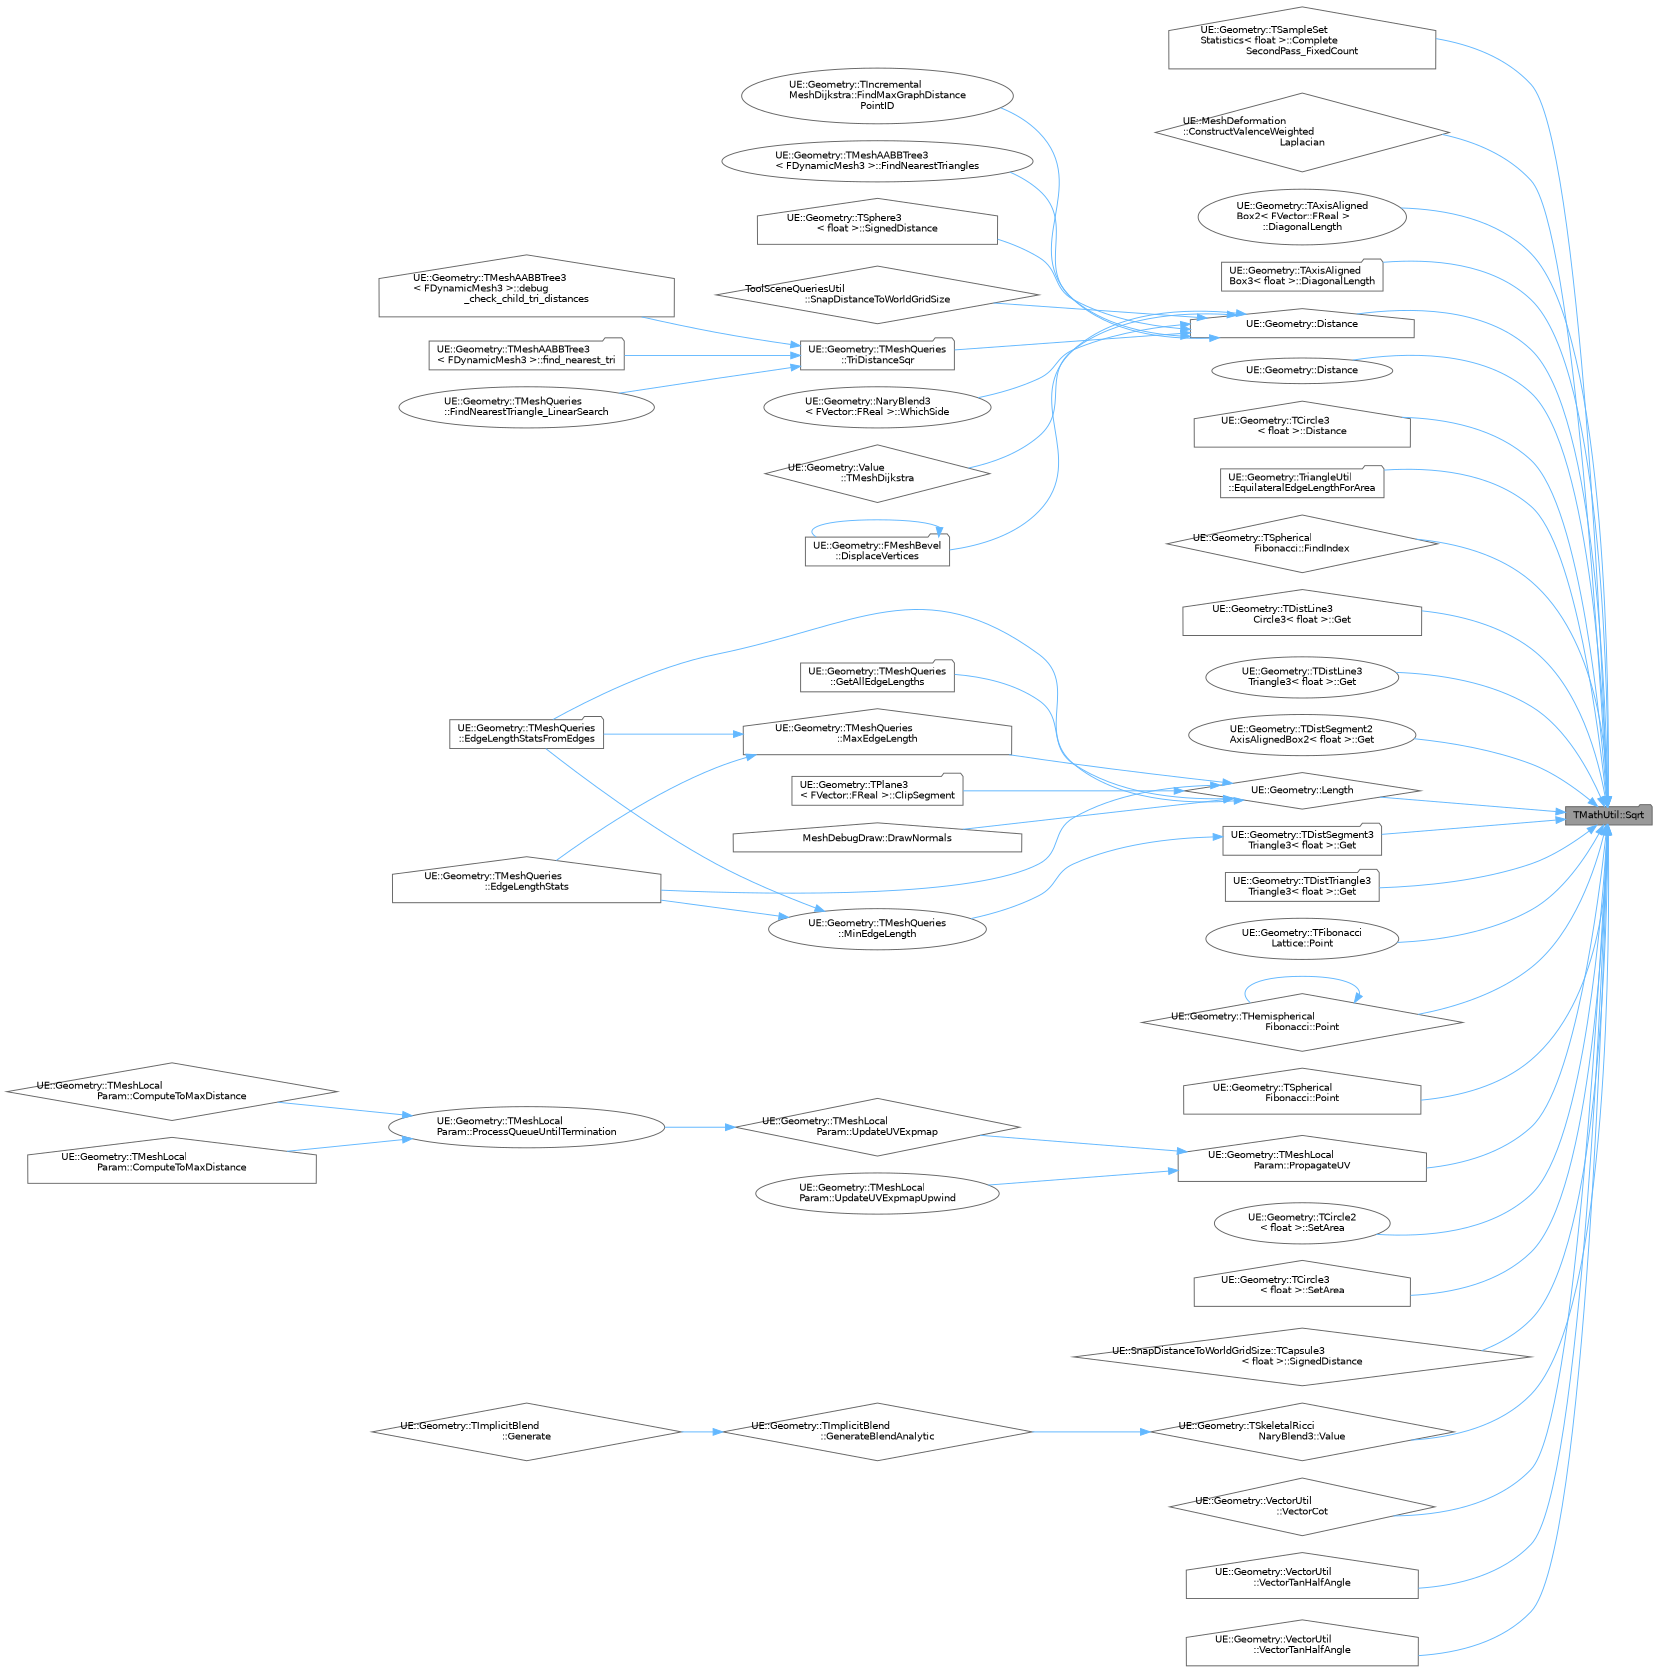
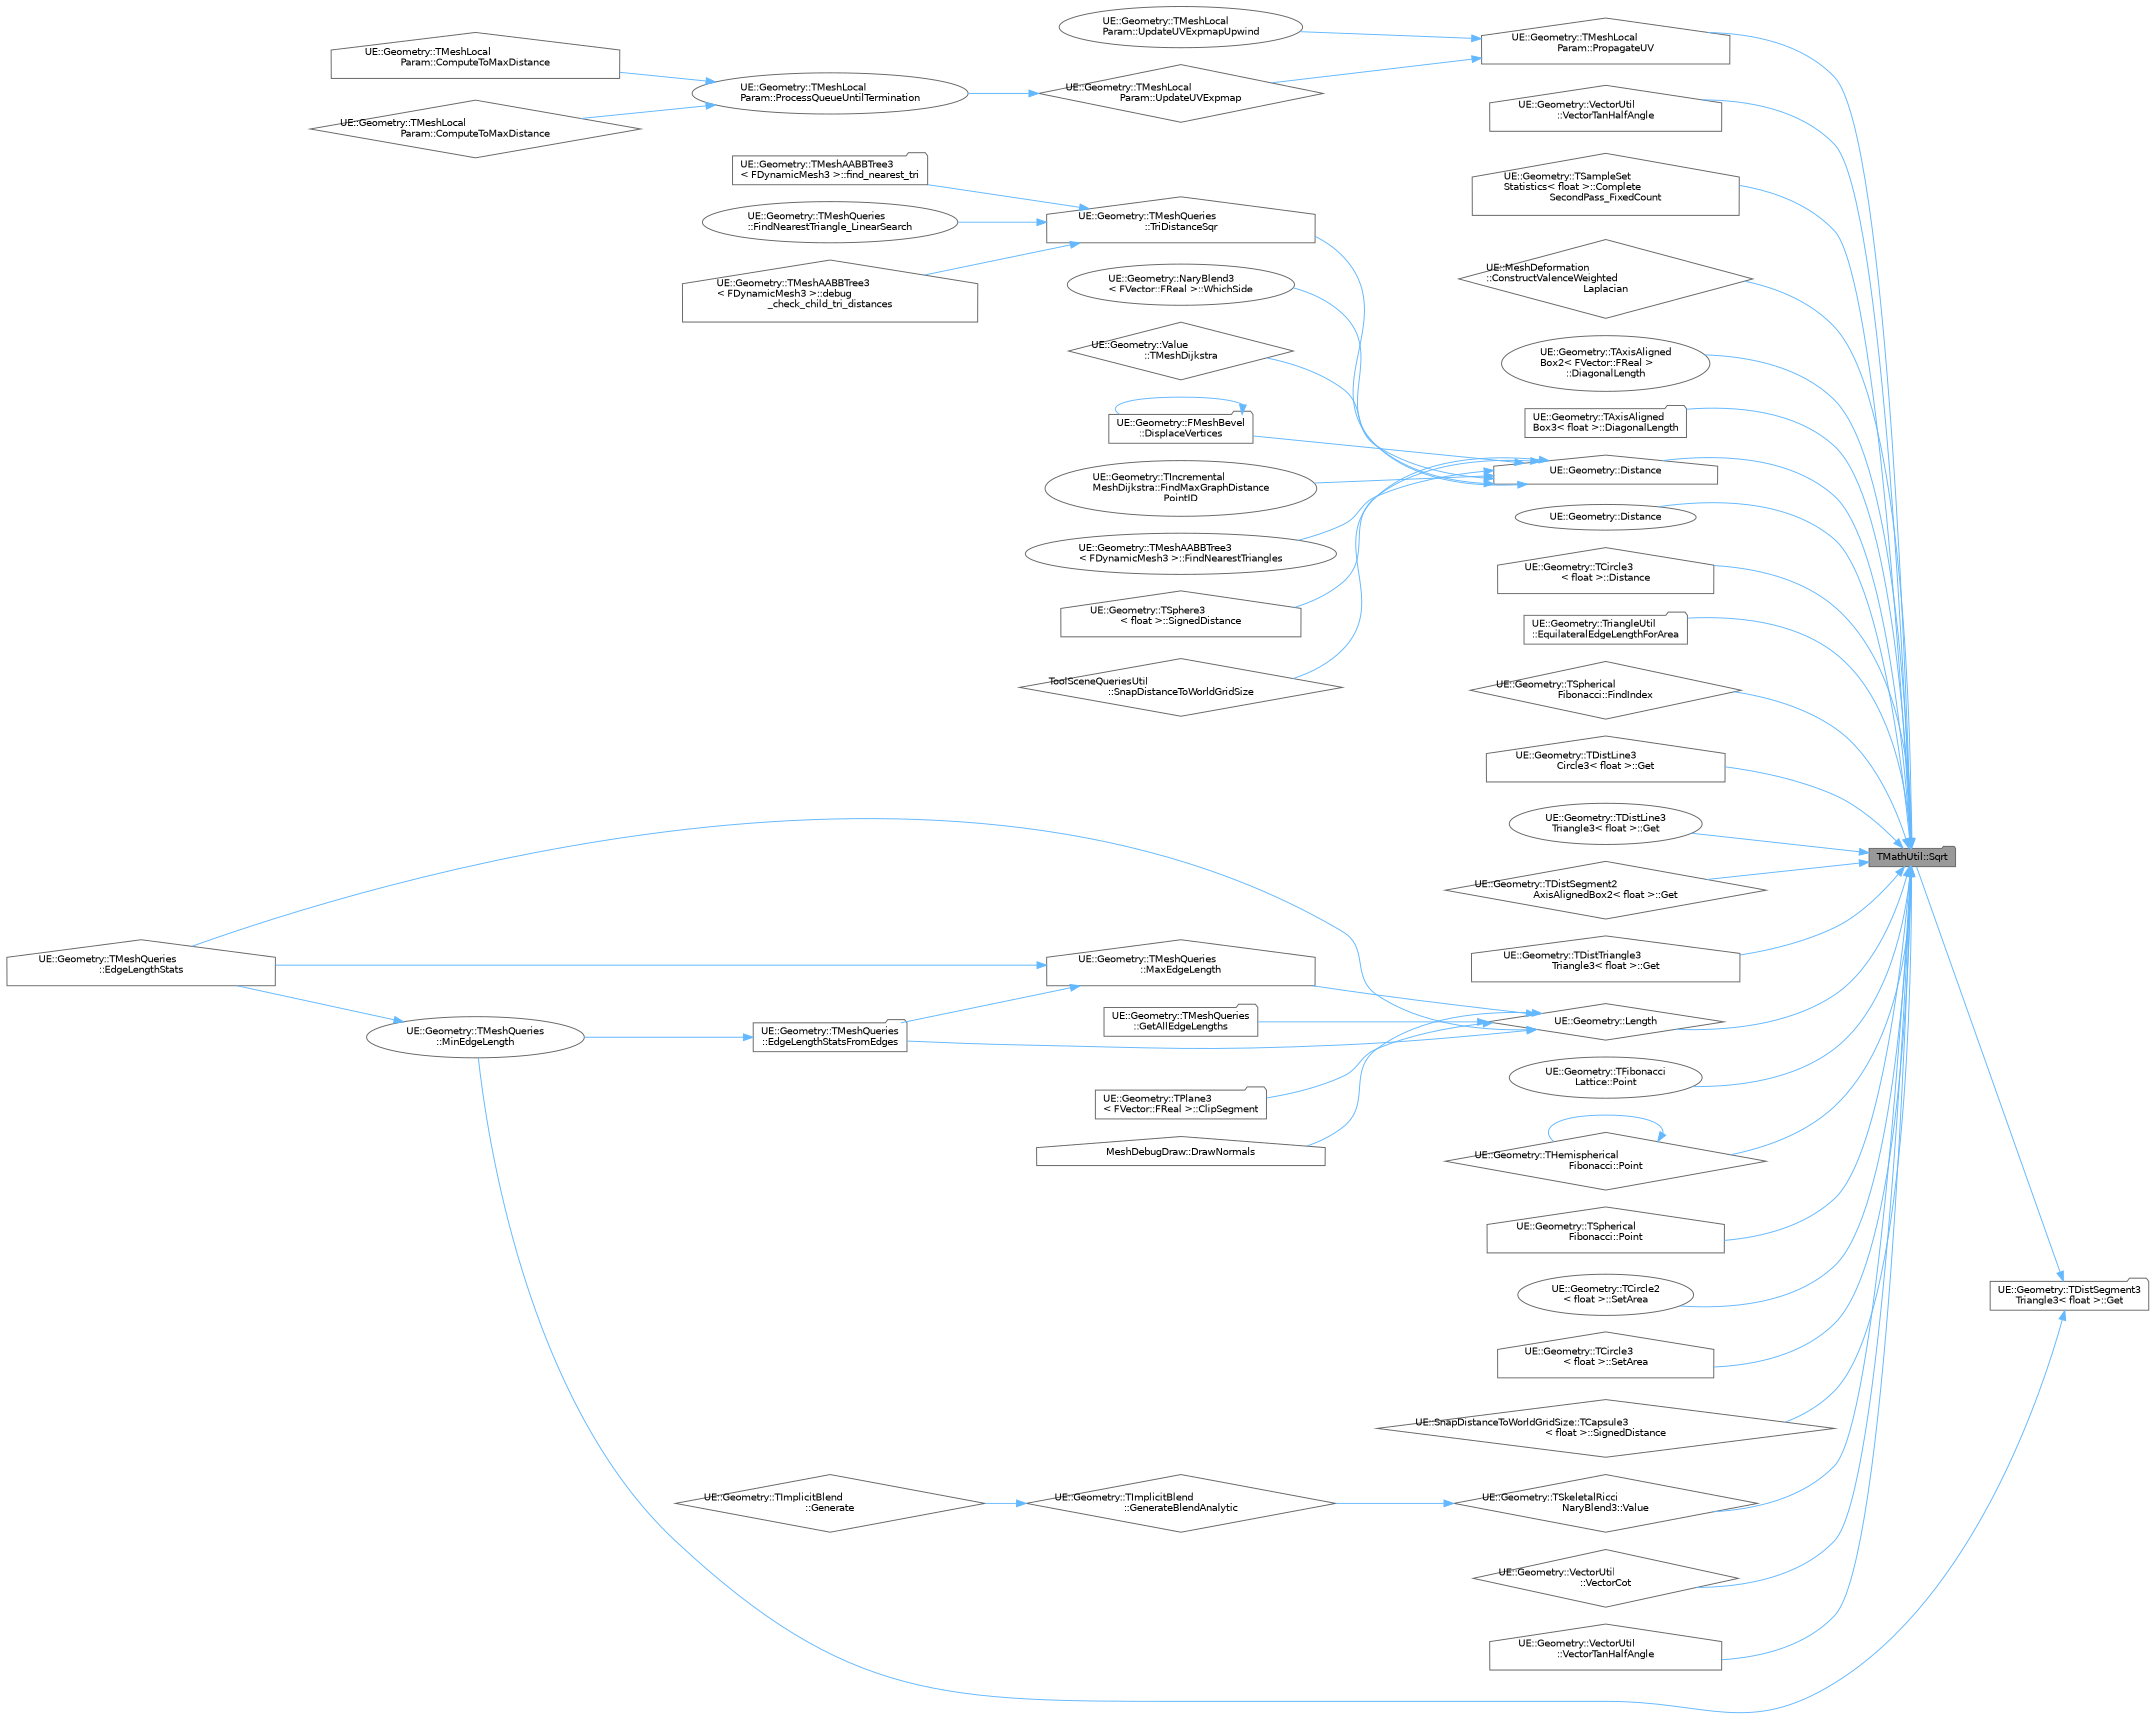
node "UE::Geometry::TMeshQueries ::TriDistanceSqr": shape folder -> house
node "UE::Geometry::TDistSegment2 AxisAlignedBox2< float >::Get": shape ellipse -> diamond
edge "UE::Geometry::TDistSegment3 Triangle3< float >::Get" -> "TMathUtil::Sqrt": reversed
edge "UE::Geometry::TMeshQueries ::EdgeLengthStatsFromEdges" -> "UE::Geometry::TMeshQueries ::MinEdgeLength": reversed
node "UE::Geometry::TDistTriangle3 Triangle3< float >::Get": shape folder -> house
